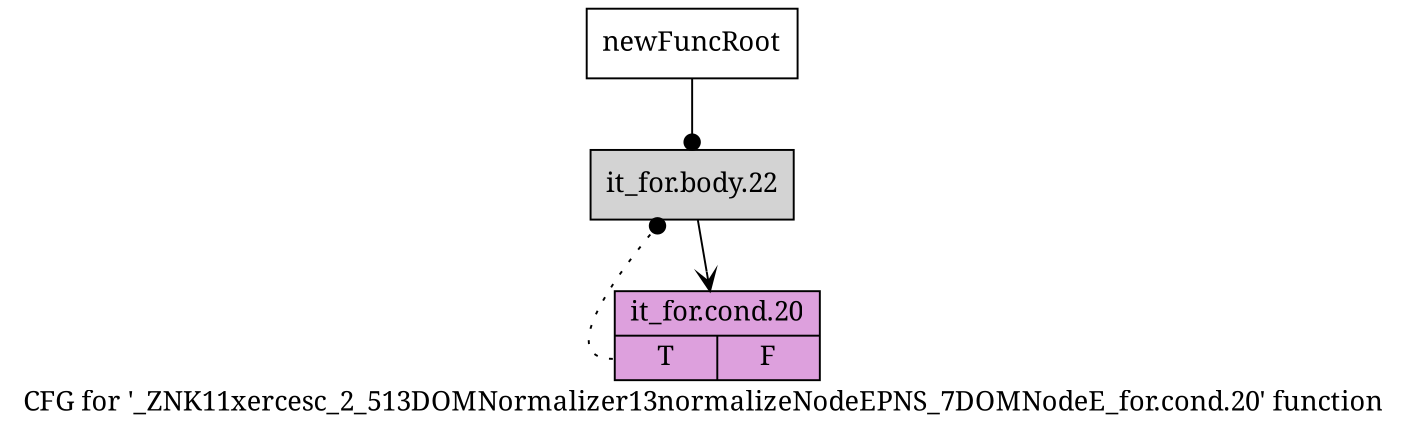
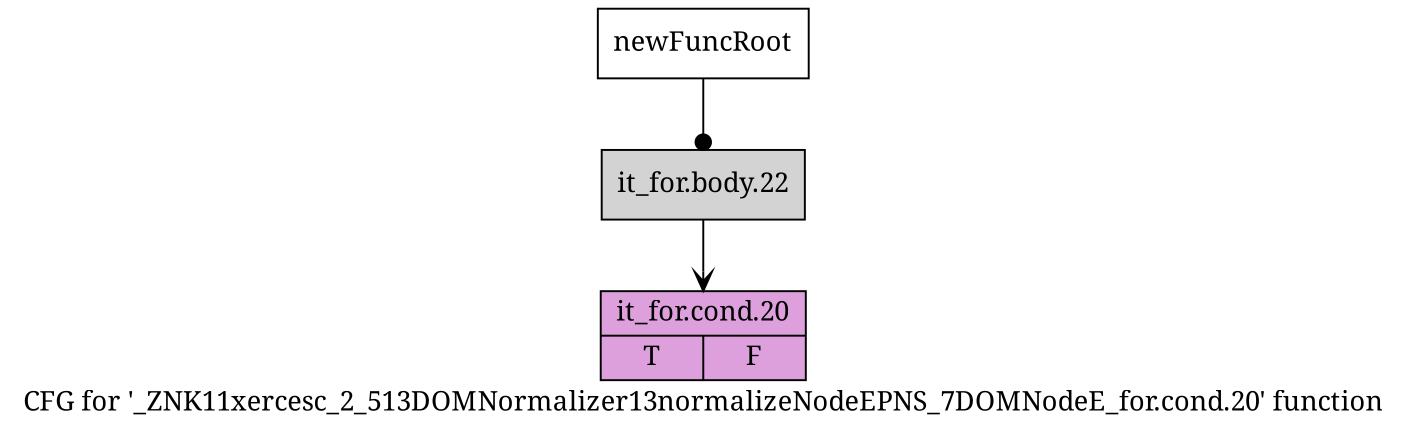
edge "it_for.cond.20" -> "it_for.body.22": removed
